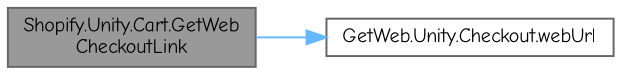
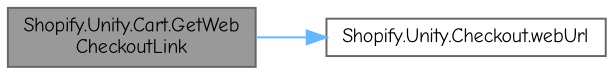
node "GetWeb.Unity.Checkout.webUrl": label "GetWeb.Unity.Checkout.webUrl" -> "Shopify.Unity.Checkout.webUrl"
